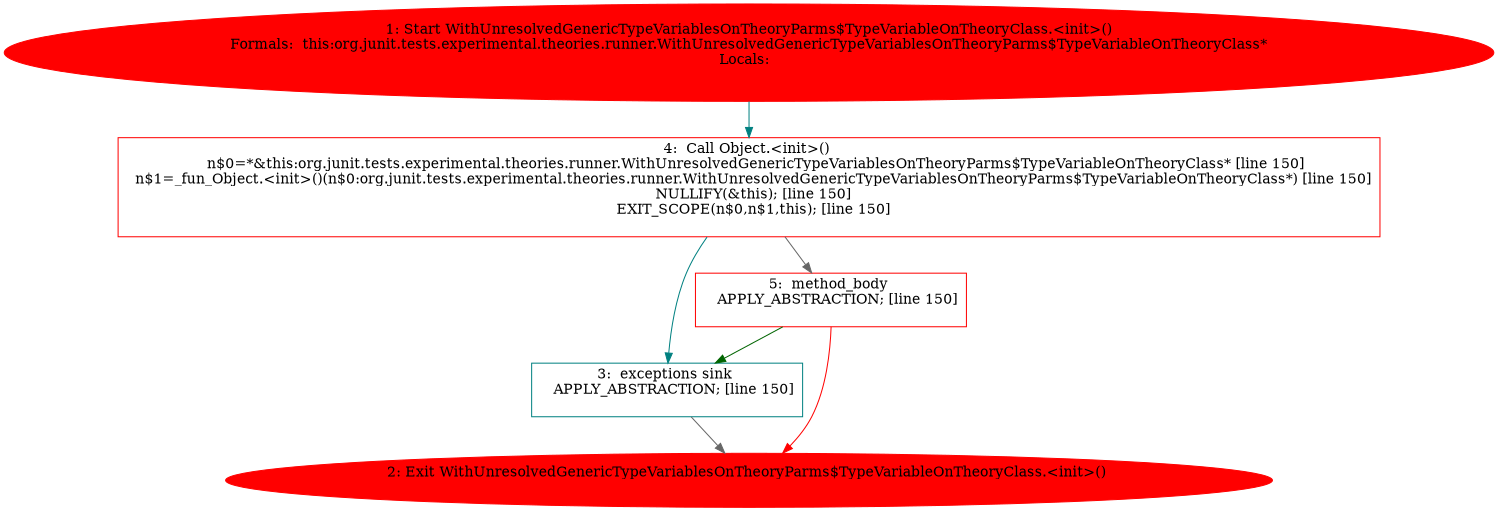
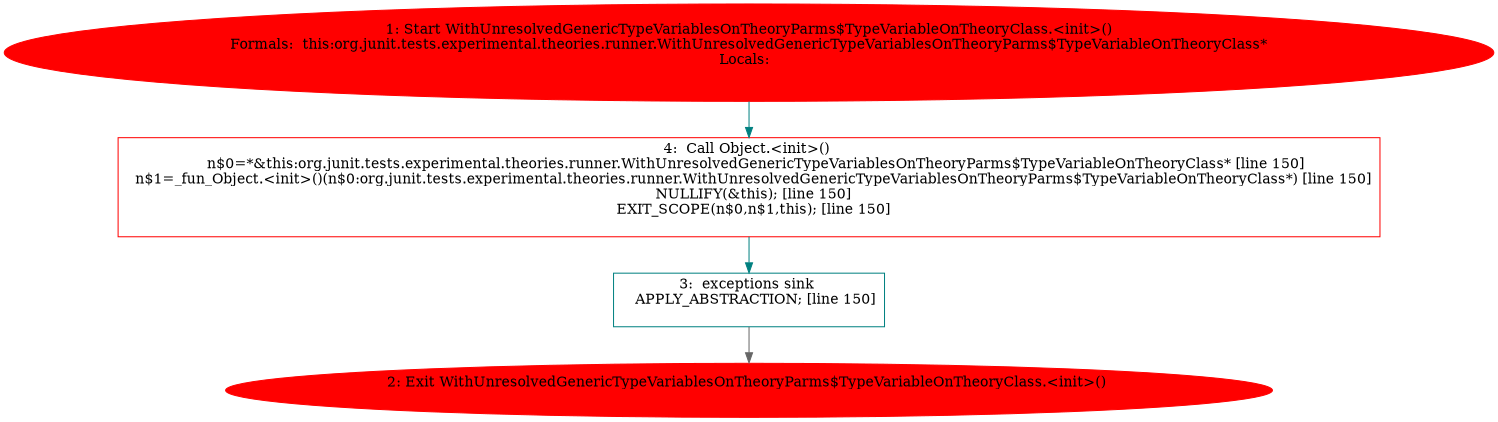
node "5:  method_body APPLY_ABSTRACTION; [line 150]": removed
